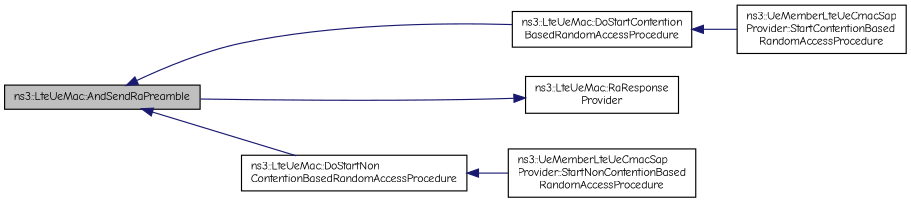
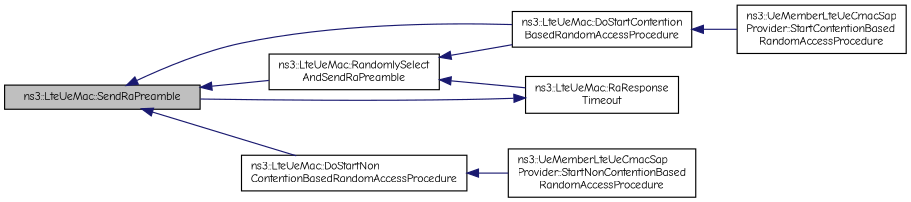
node "ns3::LteUeMac::RandomlySelect AndSendRaPreamble": added
node "ns3::LteUeMac::RaResponse Provider": label "ns3::LteUeMac::RaResponse Provider" -> "ns3::LteUeMac::RaResponse Timeout"
node "ns3::LteUeMac::AndSendRaPreamble": label "ns3::LteUeMac::AndSendRaPreamble" -> "ns3::LteUeMac::SendRaPreamble"
